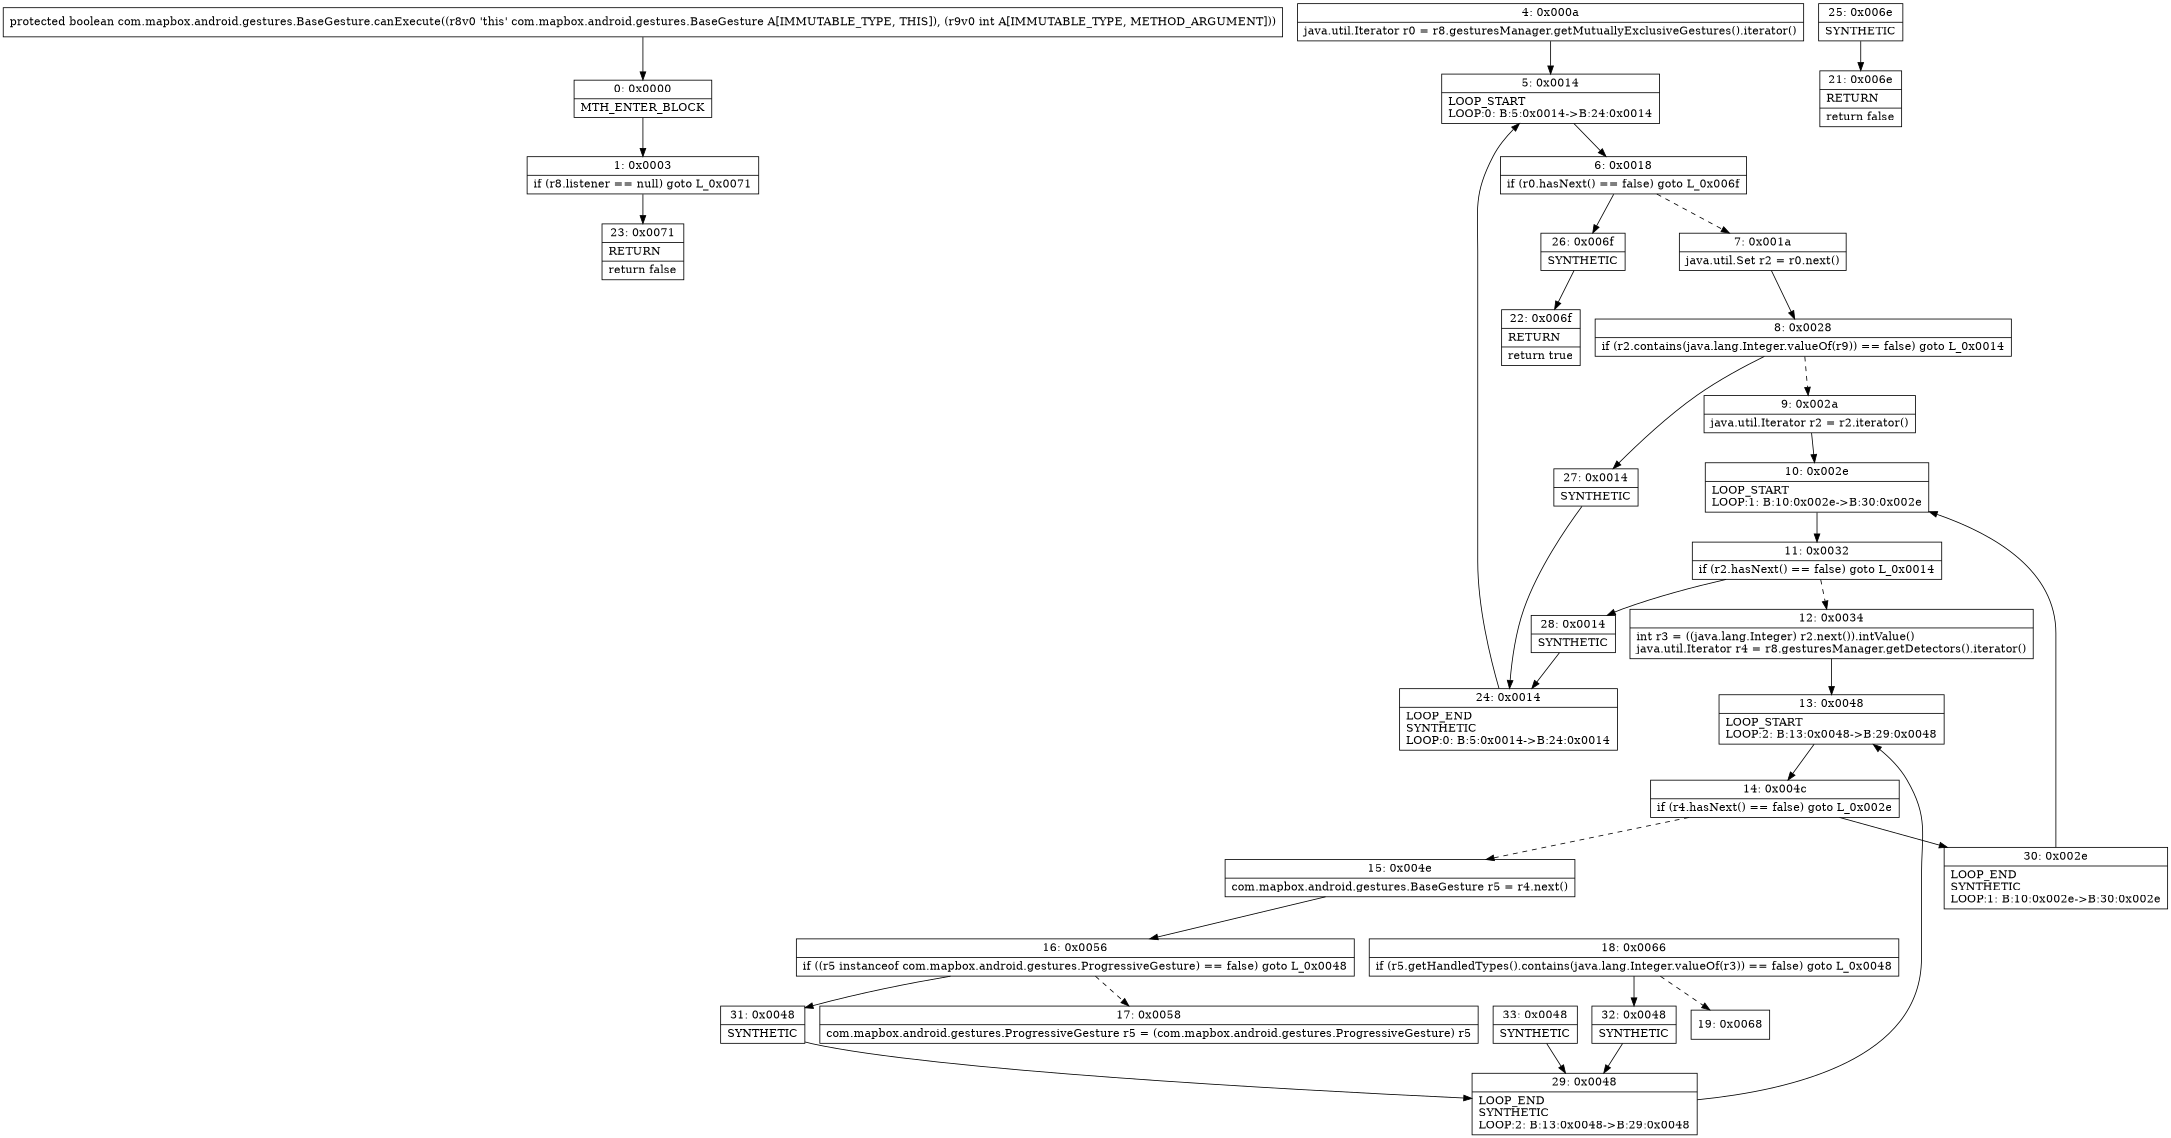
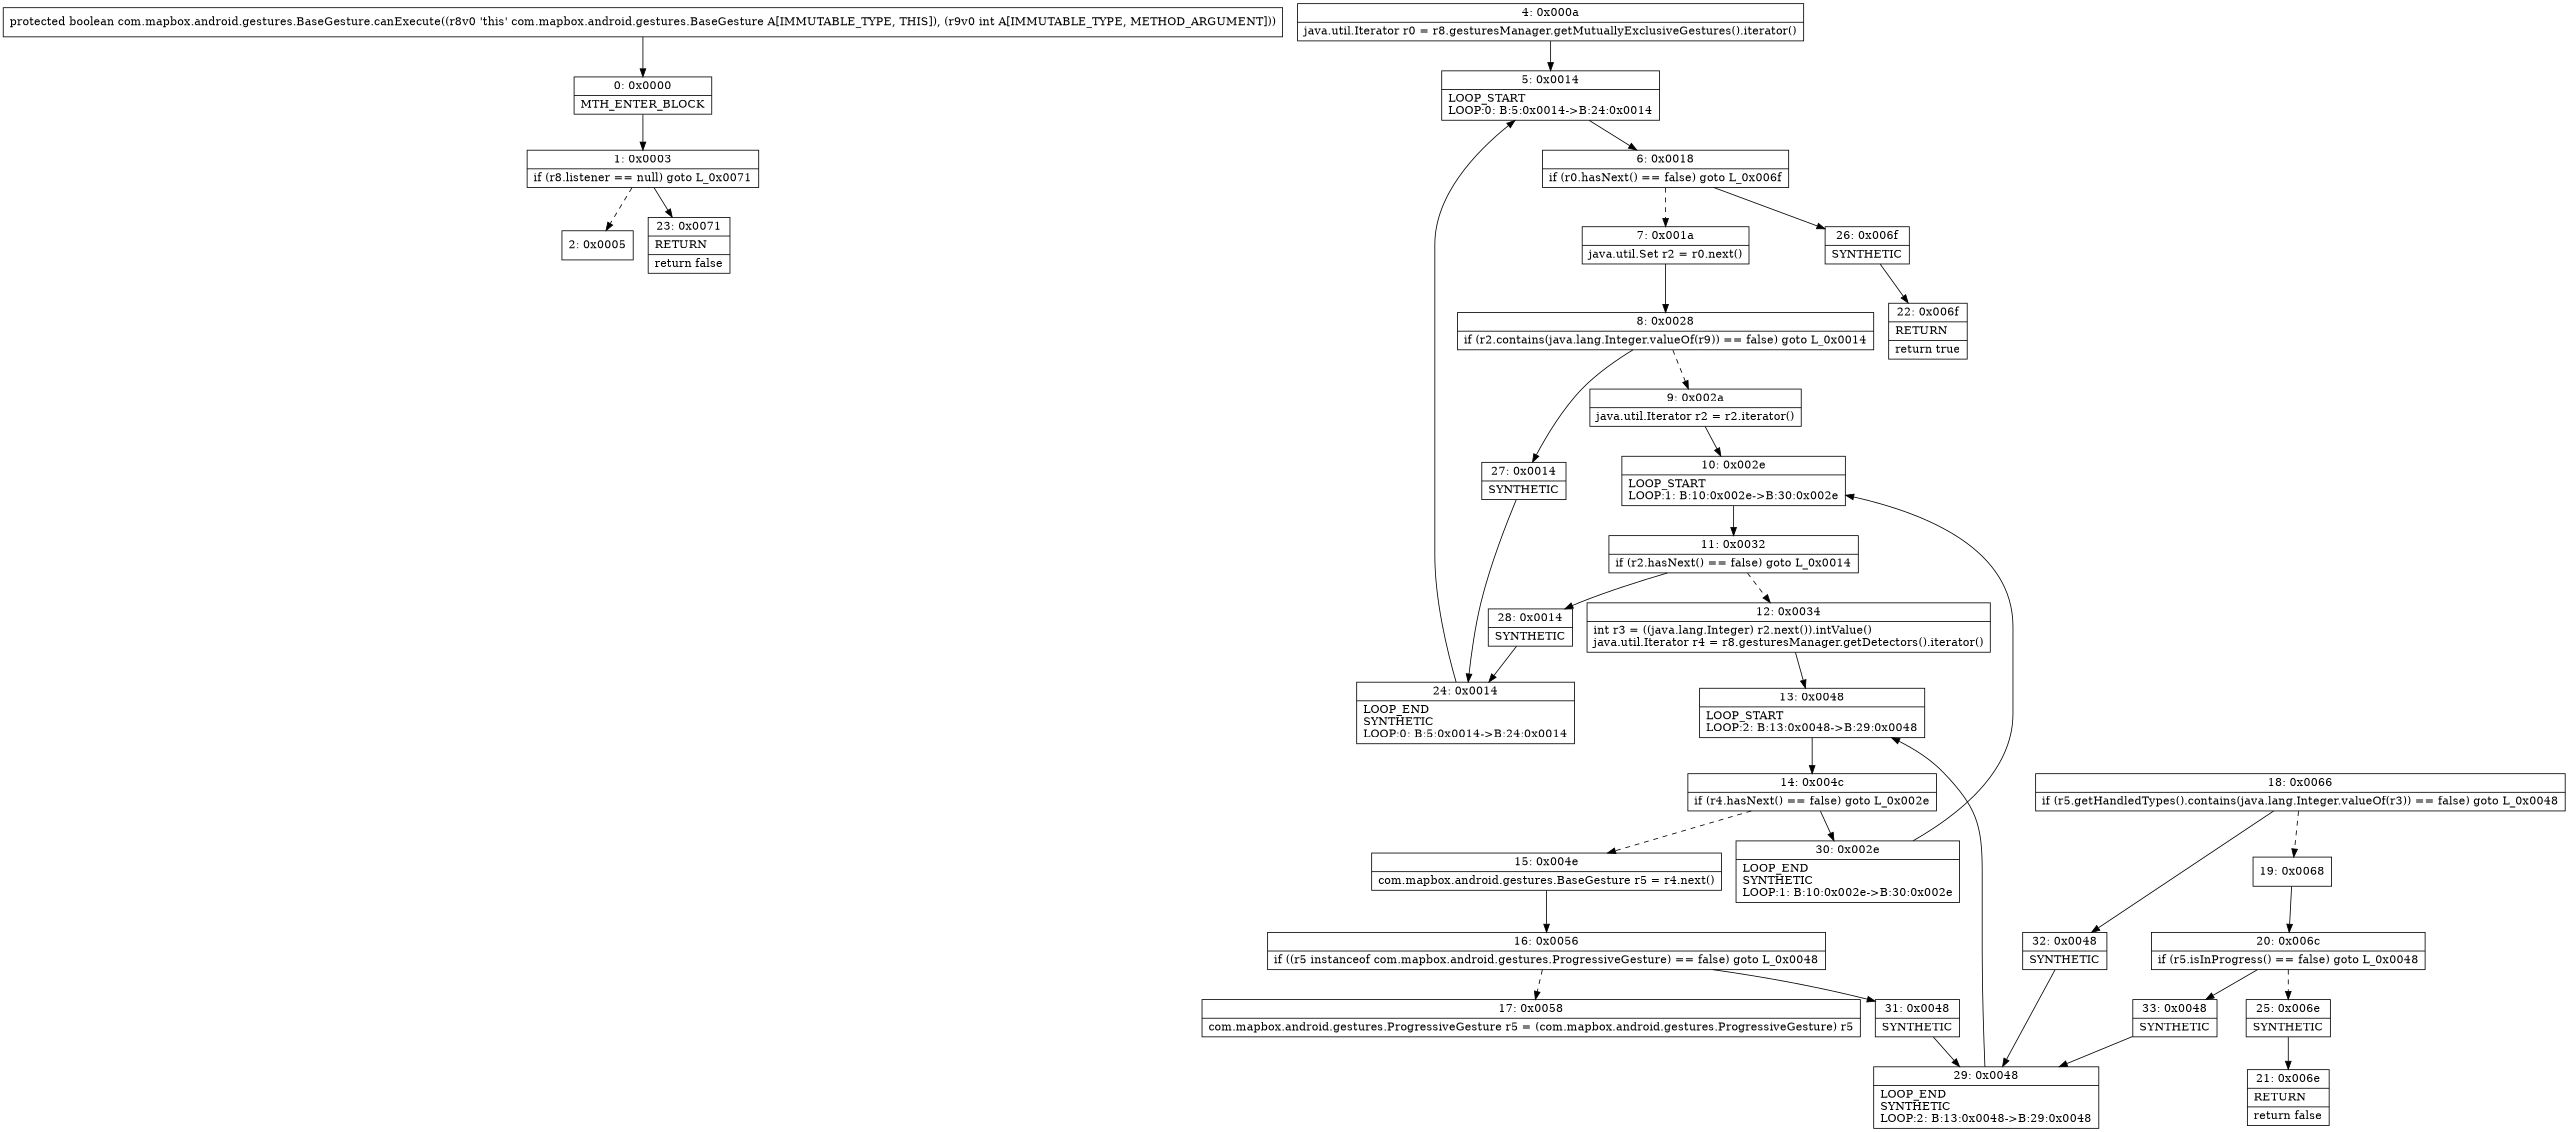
node "2: 0x0005": added
node "20: 0x006c": added
